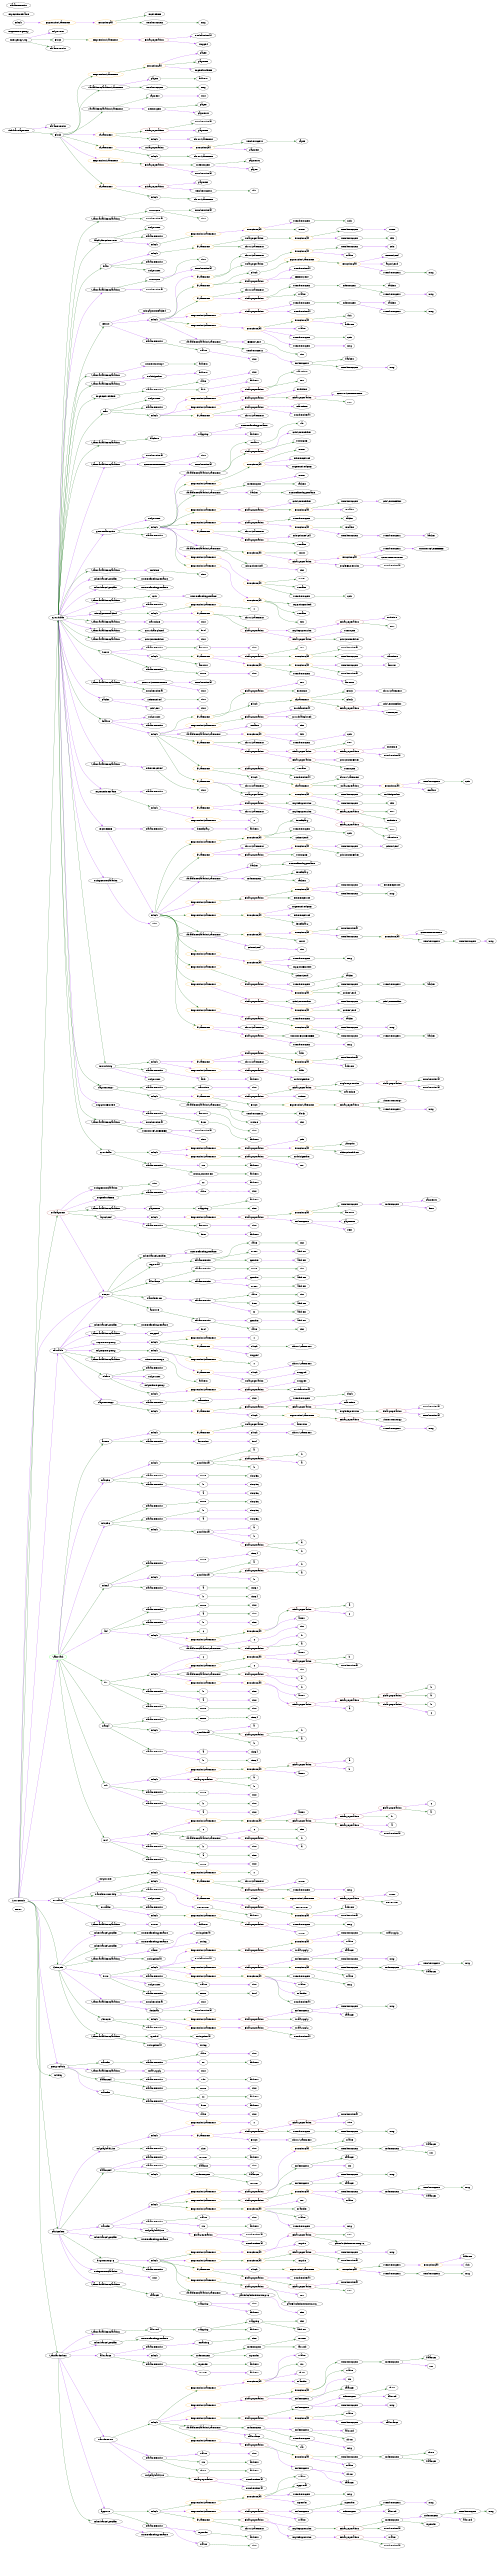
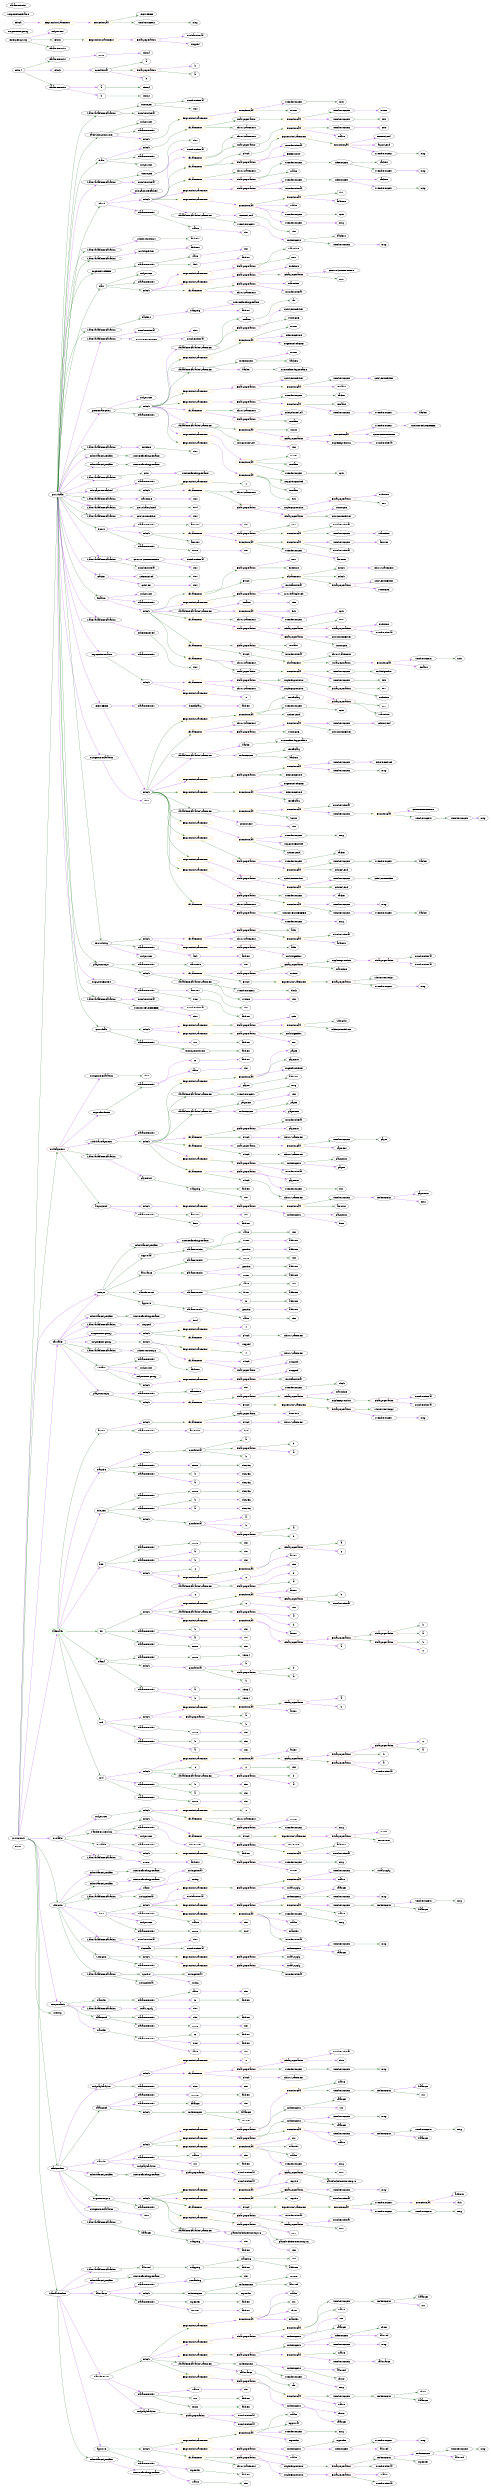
edge "PullPayment" -> "ERC20": now "PullPayment" -> "withdrawPayments"
edge "SafeMath" -> "min64": removed
